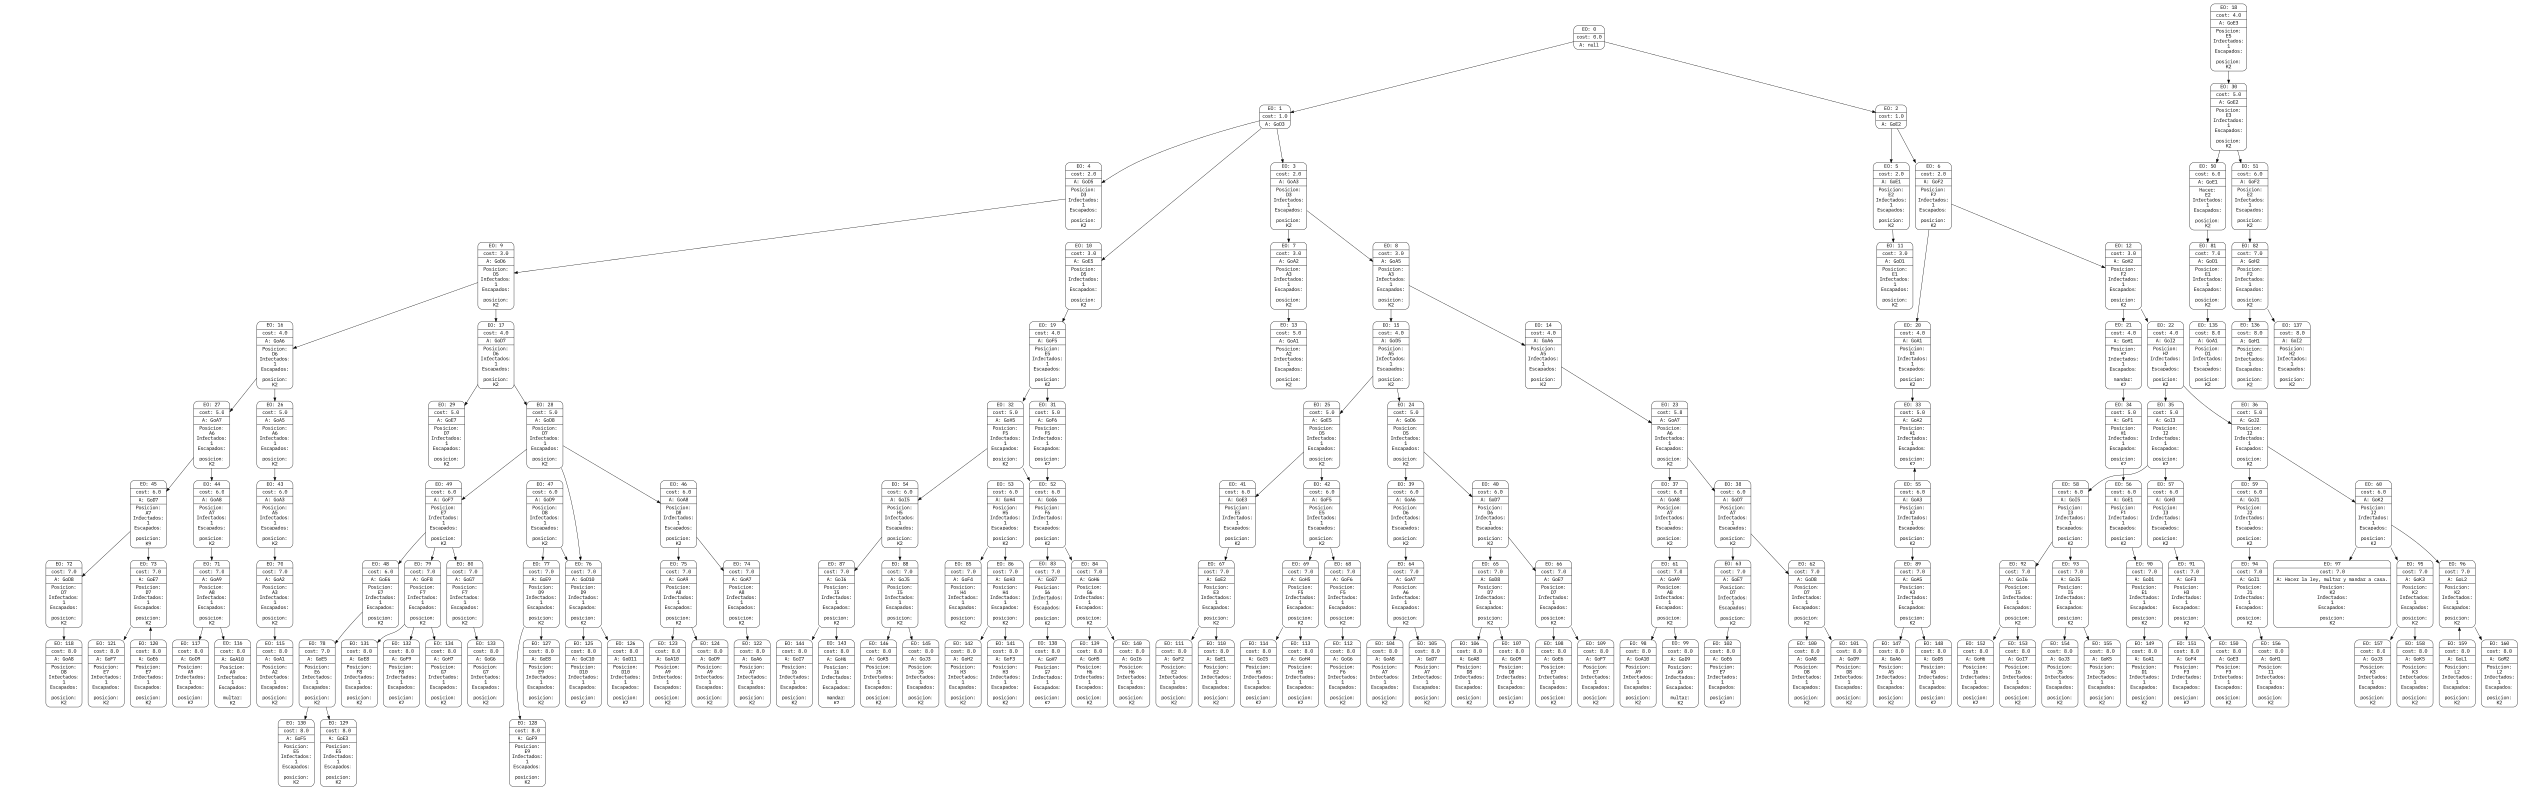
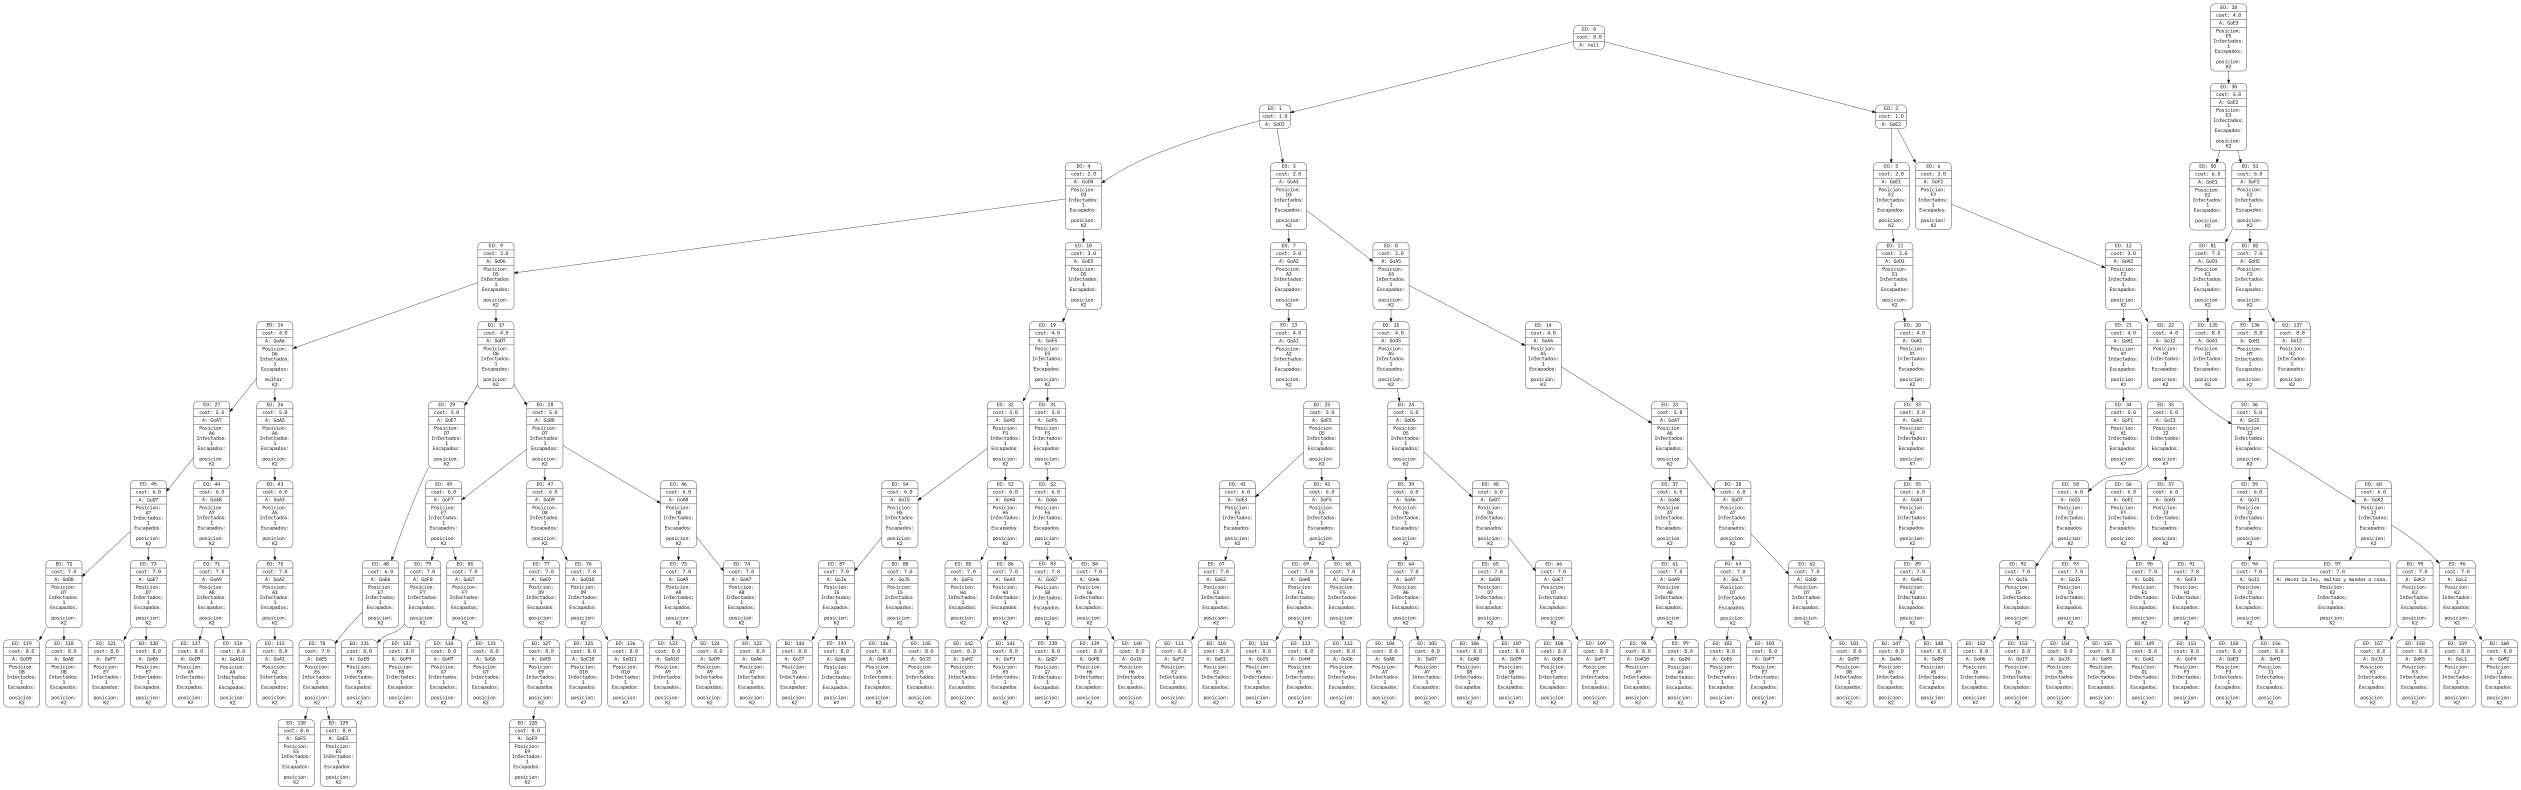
node "EO: 50": text "Hacer:" -> "Posicion:"
edge "EO: 1" -> "EO: 10": now "EO: 4" -> "EO: 10"
edge "EO: 50" -> "EO: 81": now "EO: 51" -> "EO: 81"
edge "EO: 6" -> "EO: 20": now "EO: 11" -> "EO: 20"
node "EO: 13": text "cost: 5.0" -> "cost: 4.0"
node "EO: 136": text "H2" -> "H7"
node "EO: 16": text "posicion:" -> "multar:"
node "EO: 21": text "mandar:" -> "posicion:"
edge "EO: 22" -> "EO: 35": removed
edge "EO: 15" -> "EO: 25": removed
edge "EO: 32" -> "EO: 52": now "EO: 32" -> "EO: 53"
edge "EO: 34" -> "EO: 56": removed
edge "EO: 55" -> "EO: 33": reversed
edge "EO: 28" -> "EO: 76": now "EO: 28" -> "EO: 47"
node "EO: 45": text "K9" -> "K2"
edge "EO: 49" -> "EO: 48": now "EO: 29" -> "EO: 48"
edge "EO: 57" -> "EO: 91": now "EO: 57" -> "EO: 90"
edge "EO: 60" -> "EO: 95": removed
node "EO: 63": text "A: GoE7" -> "A: GoL7"
node "EO: 83": text "G6" -> "G8"
edge "EO: 79" -> "EO: 134": now "EO: 80" -> "EO: 134"
edge "EO: 120" -> "EO: 73": reversed
edge "EO: 159" -> "EO: 96": reversed
node "EO: 138": text "A: GoH7" -> "A: GoD7"
edge "EO: 77" -> "EO: 128": now "EO: 127" -> "EO: 128"
node "EO: 119": added
node "EO: 103": added
node "EO: 100": removed
node "EO: 116": text "multar:" -> "posicion:"
node "EO: 143": text "mandar:" -> "posicion:"
node "EO: 99": text "multar:" -> "posicion:"
